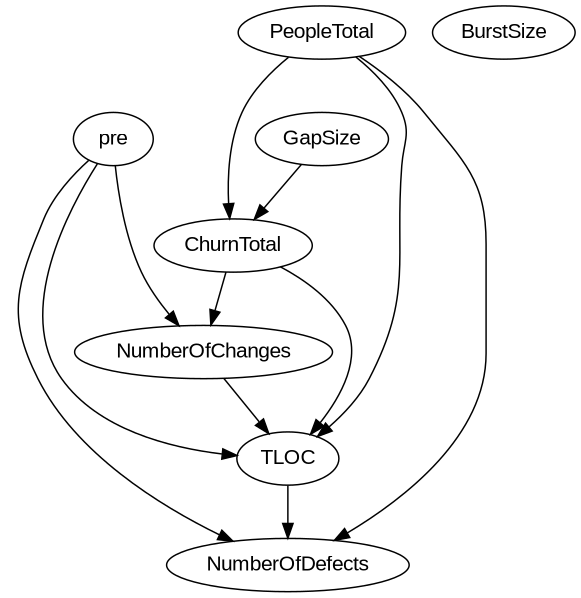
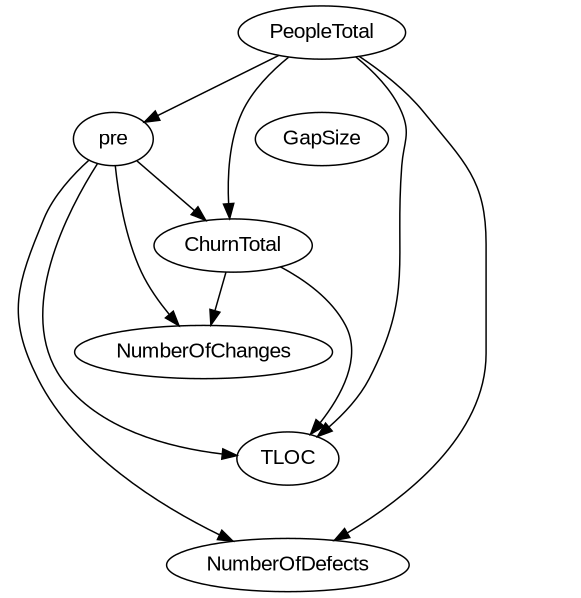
node "BurstSize": removed
edge "PeopleTotal" -> "pre": added
edge "GapSize" -> "ChurnTotal": now "pre" -> "ChurnTotal"
edge "NumberOfChanges" -> "TLOC": removed
edge "TLOC" -> "NumberOfDefects": removed
